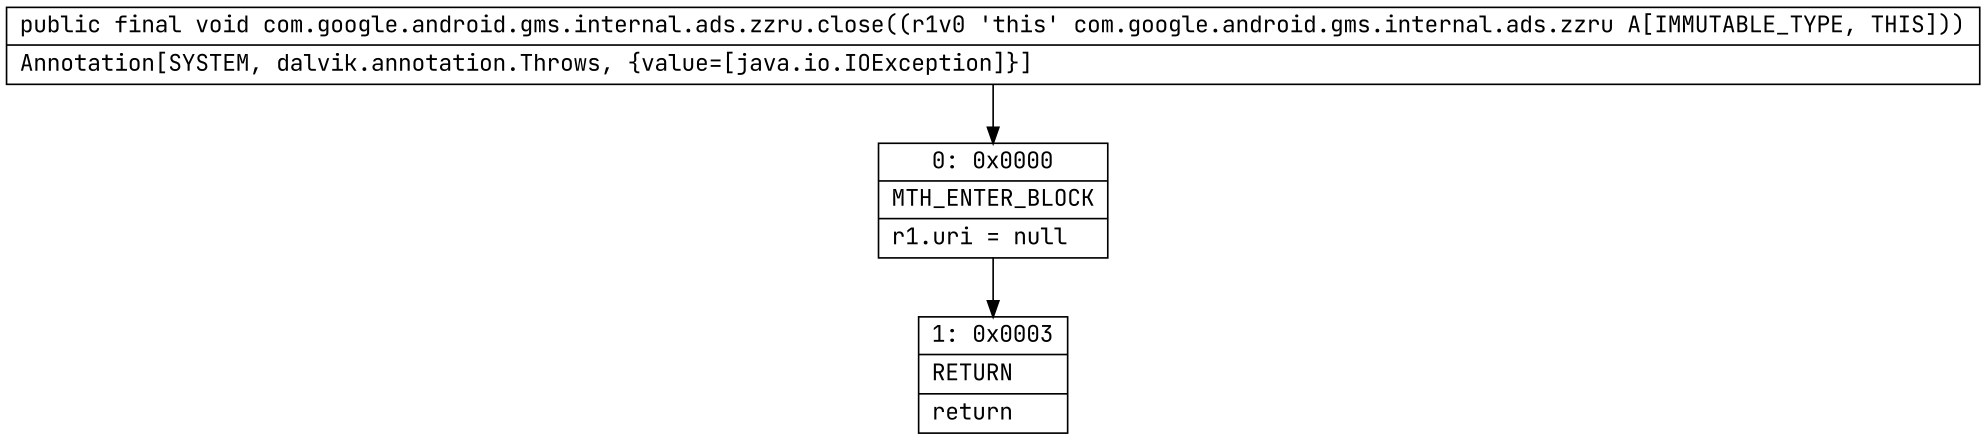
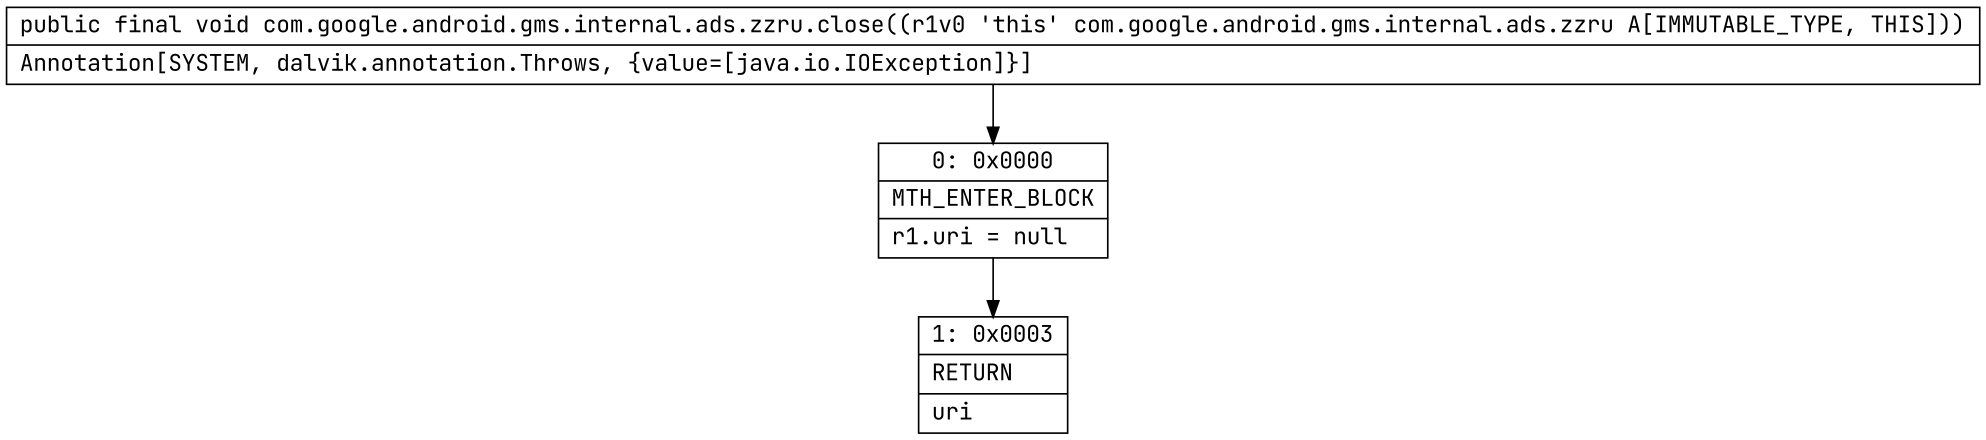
node "1: 0x0003": text "return" -> "uri"
